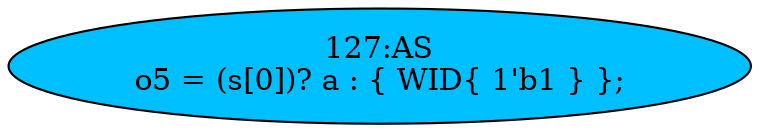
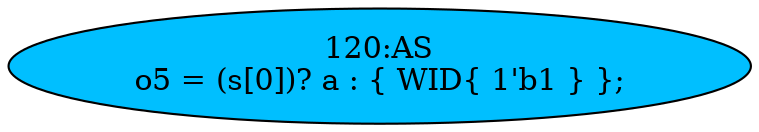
node "127:AS o5 = (s[0])? a : { WID{ 1'b1 } };": label "127:AS o5 = (s[0])? a : { WID{ 1'b1 } };" -> "120:AS o5 = (s[0])? a : { WID{ 1'b1 } };"
